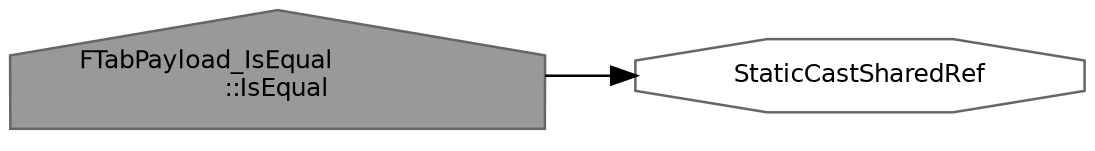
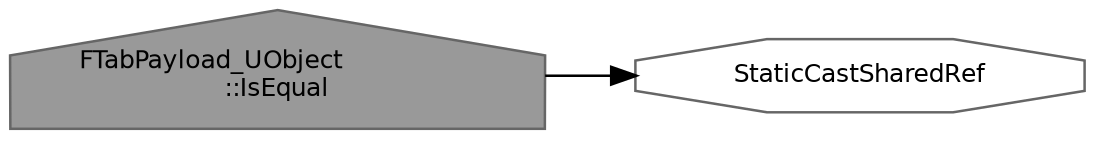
node "FTabPayload_IsEqual ::IsEqual": label "FTabPayload_IsEqual ::IsEqual" -> "FTabPayload_UObject ::IsEqual"
